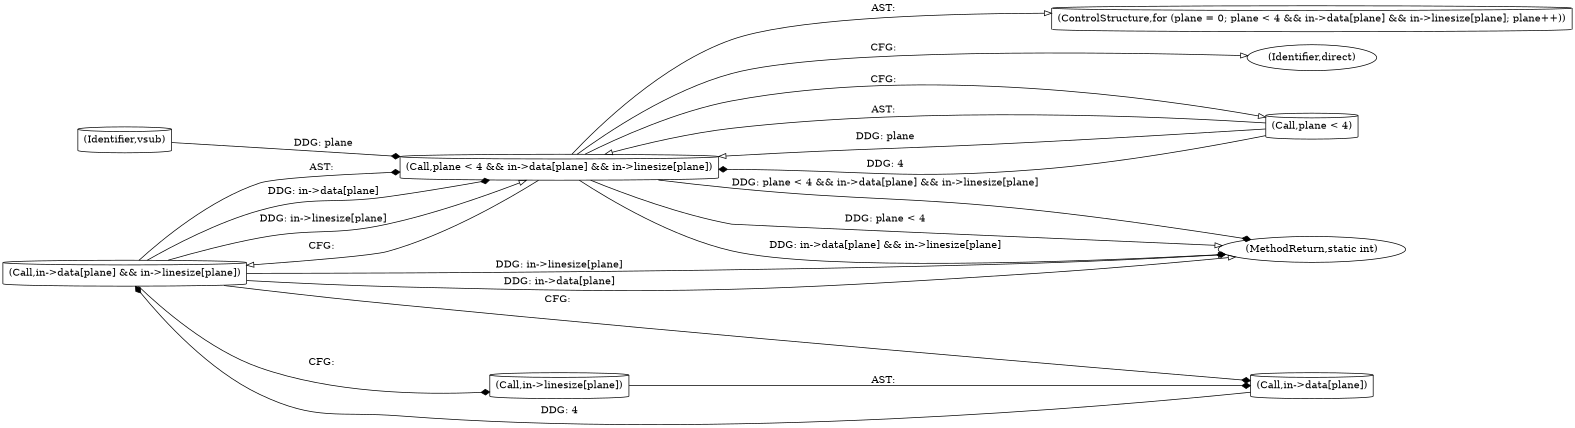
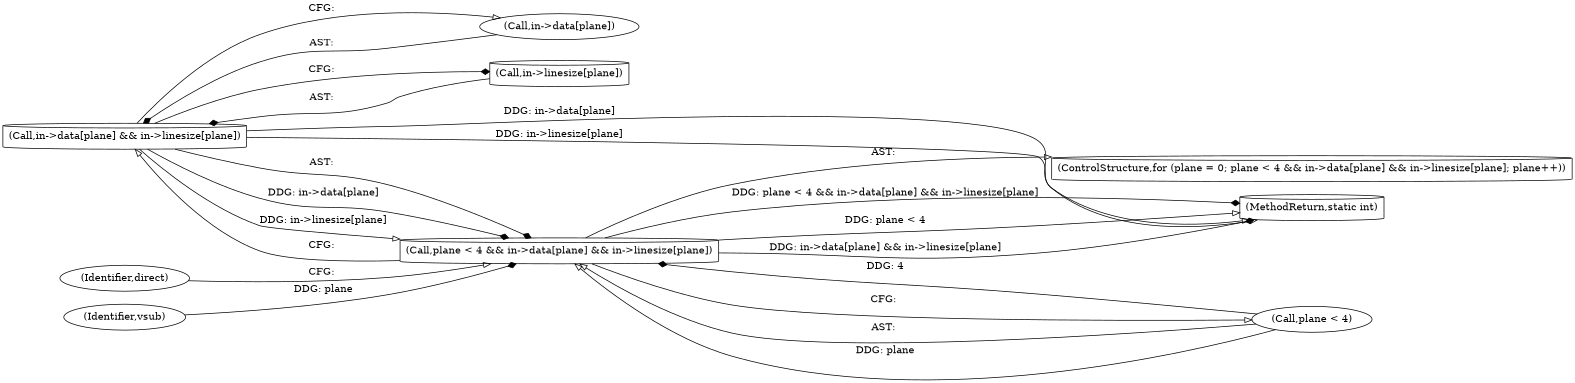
edge "(Call,plane < 4 && in->data[plane] && in->linesize[plane])" -> "(Identifier,direct)": reversed
node "(Call,plane < 4)": shape cylinder -> ellipse
node "(Identifier,vsub)": shape cylinder -> ellipse
node "(MethodReturn,static int)": shape ellipse -> cylinder
edge "(Call,in->data[plane] && in->linesize[plane])" -> "(Call,in->data[plane])": arrowhead diamond -> onormal
edge "(Call,in->linesize[plane])" -> "(Call,in->data[plane])": now "(Call,in->linesize[plane])" -> "(Call,in->data[plane] && in->linesize[plane])"
node "(Call,in->data[plane])": shape cylinder -> ellipse
edge "(Call,in->data[plane])" -> "(Call,in->data[plane] && in->linesize[plane])": label "DDG: 4" -> "AST: "
